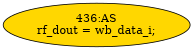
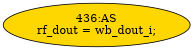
node "436:AS rf_dout = wb_data_i;": label "436:AS rf_dout = wb_data_i;" -> "436:AS rf_dout = wb_dout_i;"
